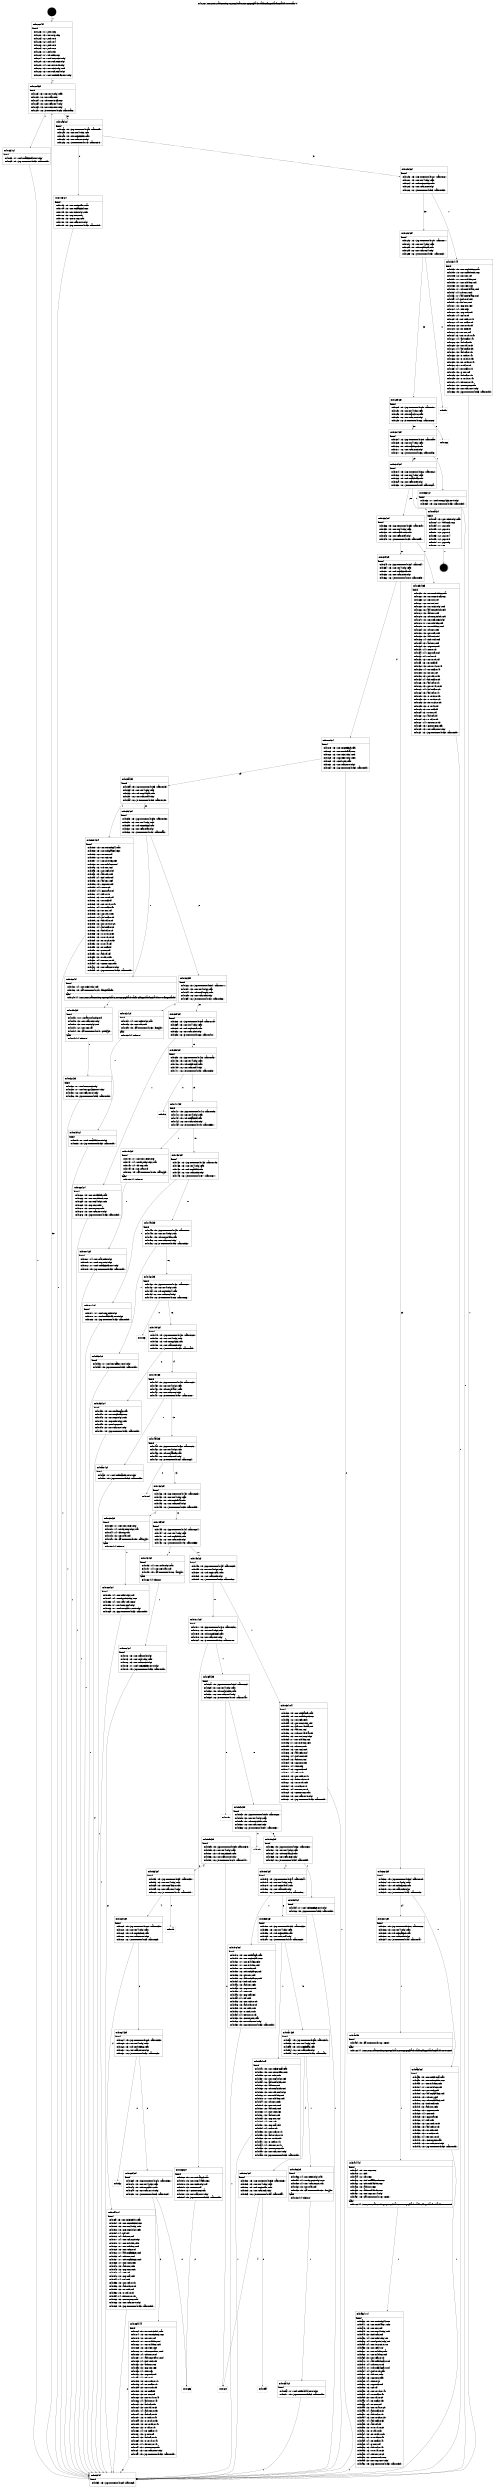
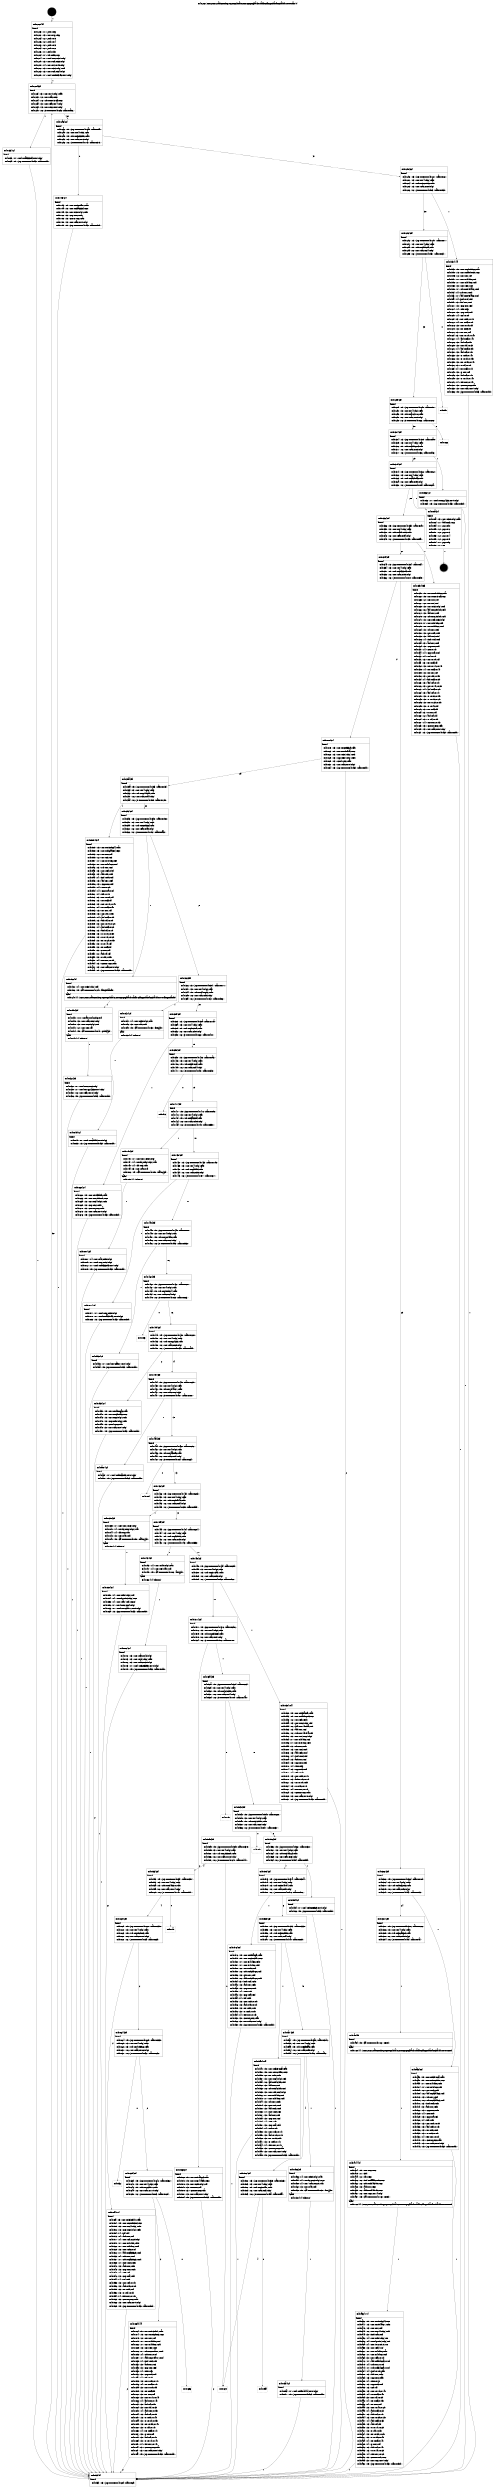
edge "0x40196e [27]" -> "0x401656": now "0x40196e [27]" -> "0x401f6b [5]"
